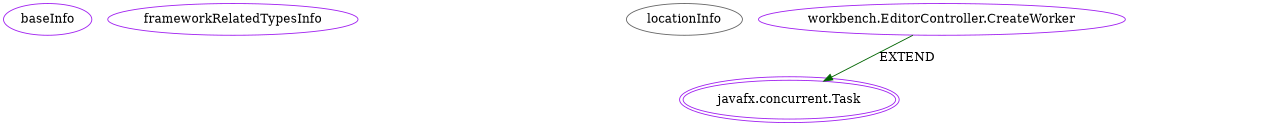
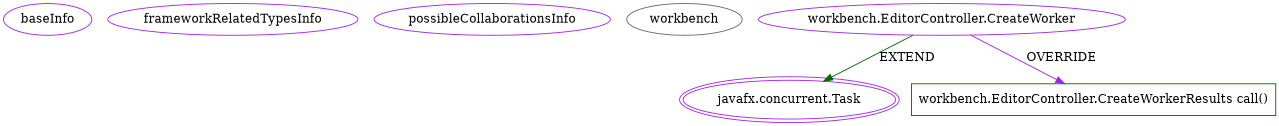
node "possibleCollaborationsInfo": added
node "locationInfo": label "locationInfo" -> "workbench"
node "workbench.EditorController.CreateWorkerResults call()": added
